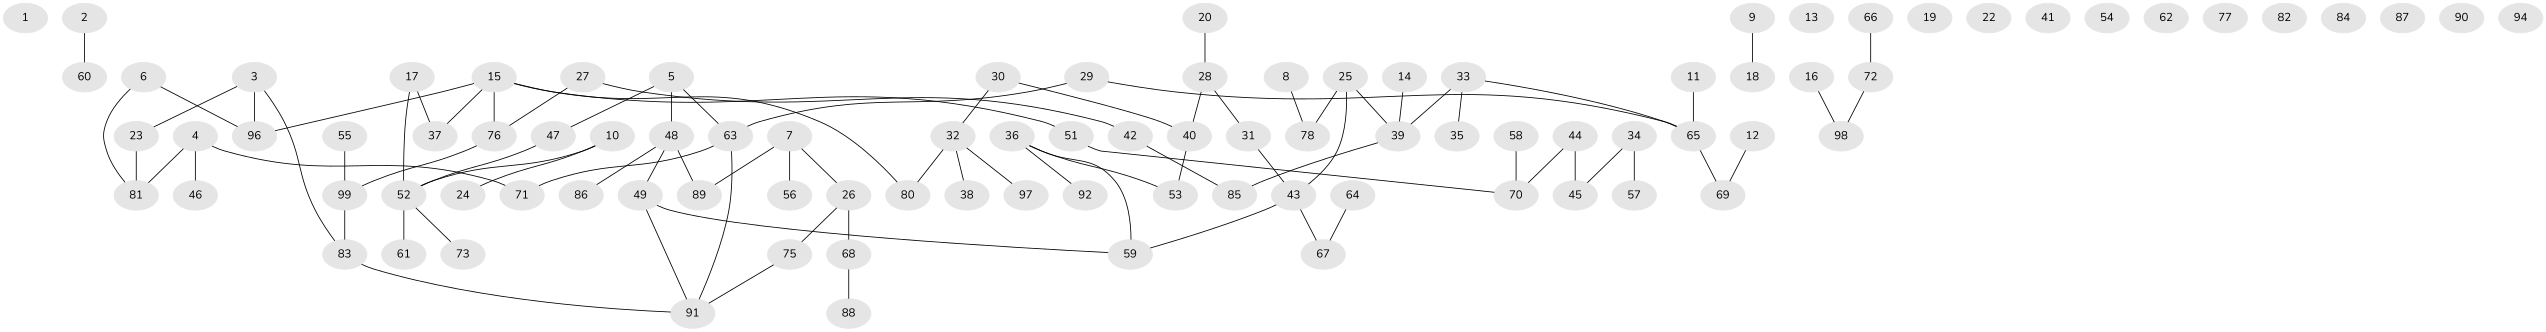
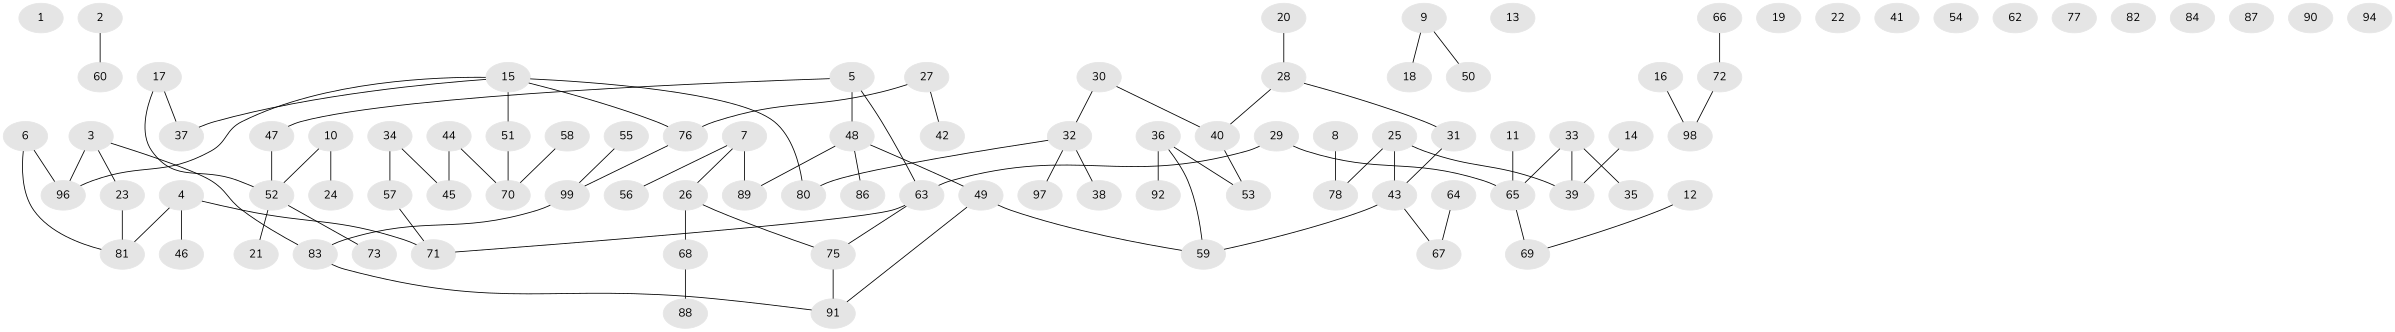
node "50": added
node "85": removed
edge "57" -- "71": added
edge "63" -- "91": now "63" -- "75"
node "61": label "61" -> "21"
